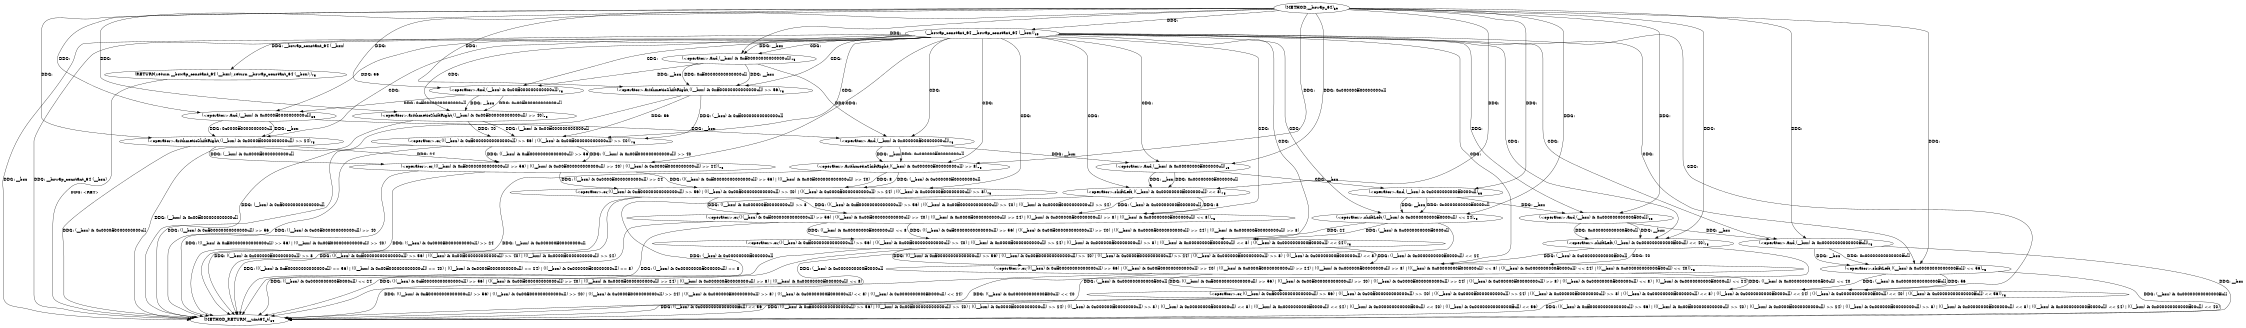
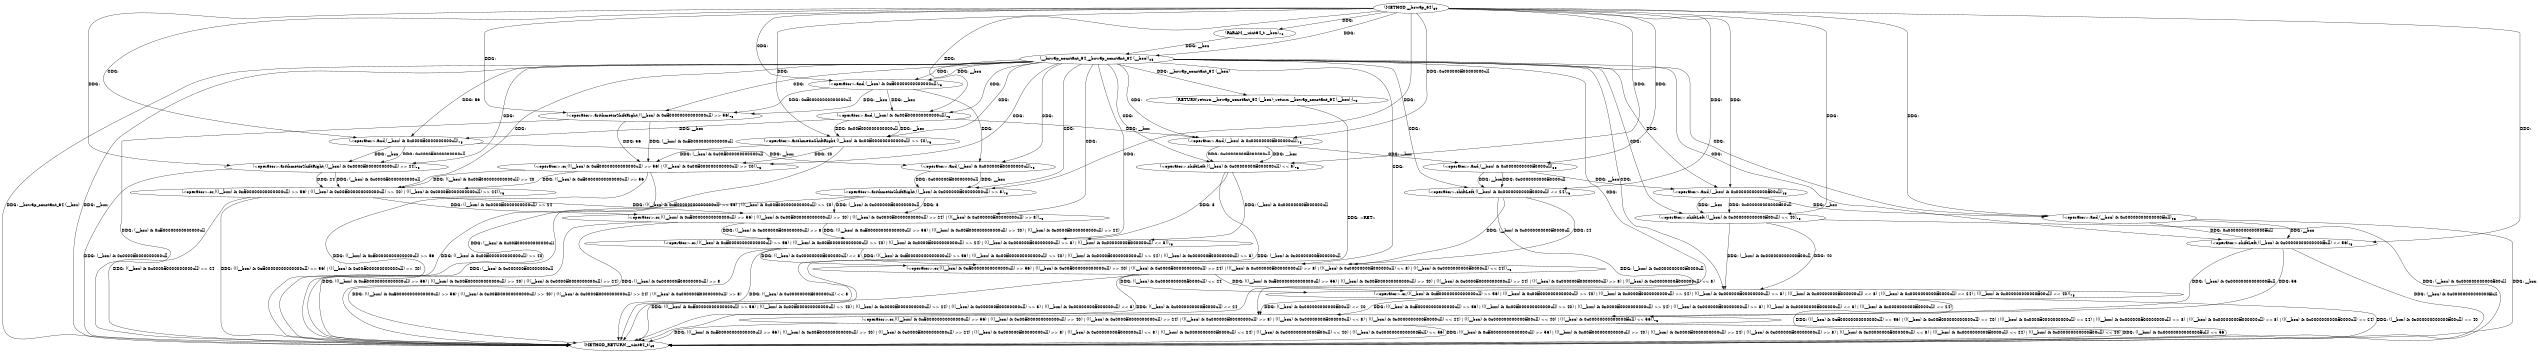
edge "(METHOD,__bswap_64)" -> "(<operator>.and,(__bsx) & 0xff00000000000000ull)": label "DDG: " -> "CDG: "
node "(PARAM,__uint64_t __bsx)": added
edge "(METHOD,__bswap_64)" -> "(<operator>.and,(__bsx) & 0x0000ff0000000000ull)": label "DDG: " -> "CDG: "
edge "(<operator>.and,(__bsx) & 0x00ff000000000000ull)" -> "(<operator>.and,(__bsx) & 0x0000ff0000000000ull)": label "DDG: 0xff00000000000000ull" -> "DDG: __bsx"
node "(<operator>.and,(__bsx) & 0x0000ff0000000000ull)": text "35" -> "75"
edge "(<operator>.and,(__bsx) & 0x000000ff00000000ull)" -> "(<operator>.and,(__bsx) & 0x00000000ff000000ull)": now "(<operator>.and,(__bsx) & 0x00ff000000000000ull)" -> "(<operator>.and,(__bsx) & 0x00000000ff000000ull)"
node "(<operator>.and,(__bsx) & 0x00000000ff000000ull)": text "15" -> "75"
node "(<operator>.and,(__bsx) & 0x00000000000000ffull)": text "75" -> "95"
